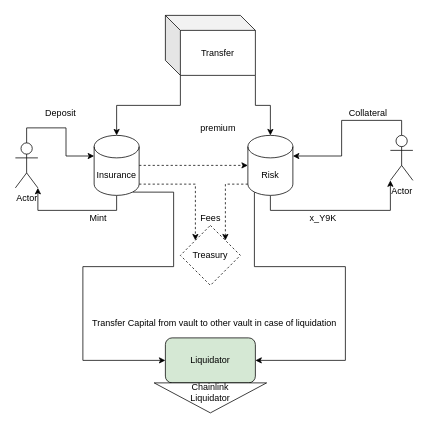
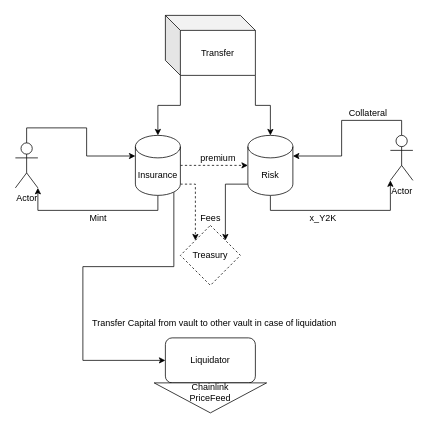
node "Deposit": removed
node "premium": moved (218, 128) -> (218, 158)
node "Insurance": moved (117, 165) -> (158, 165)
edge "Risk" -> "Treasury": style dashed -> solid
node "x_Y9K": label "x_Y9K" -> "x_Y2K"
edge "Risk" -> "Liquidator": removed
node "Liquidator": fillcolor #d5e8d4 -> #ffffff
node "Chainlink Liquidator": label "Chainlink Liquidator" -> "Chainlink PriceFeed"
